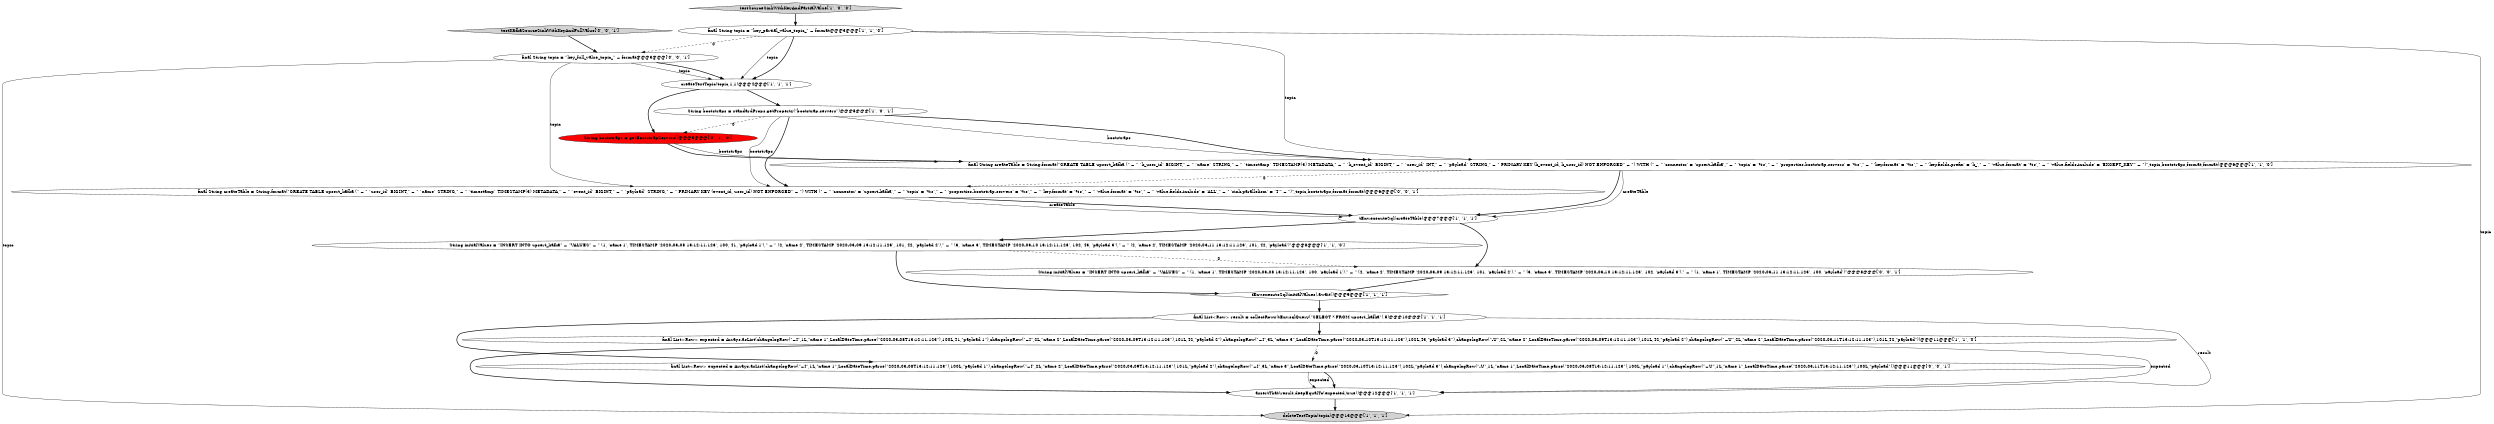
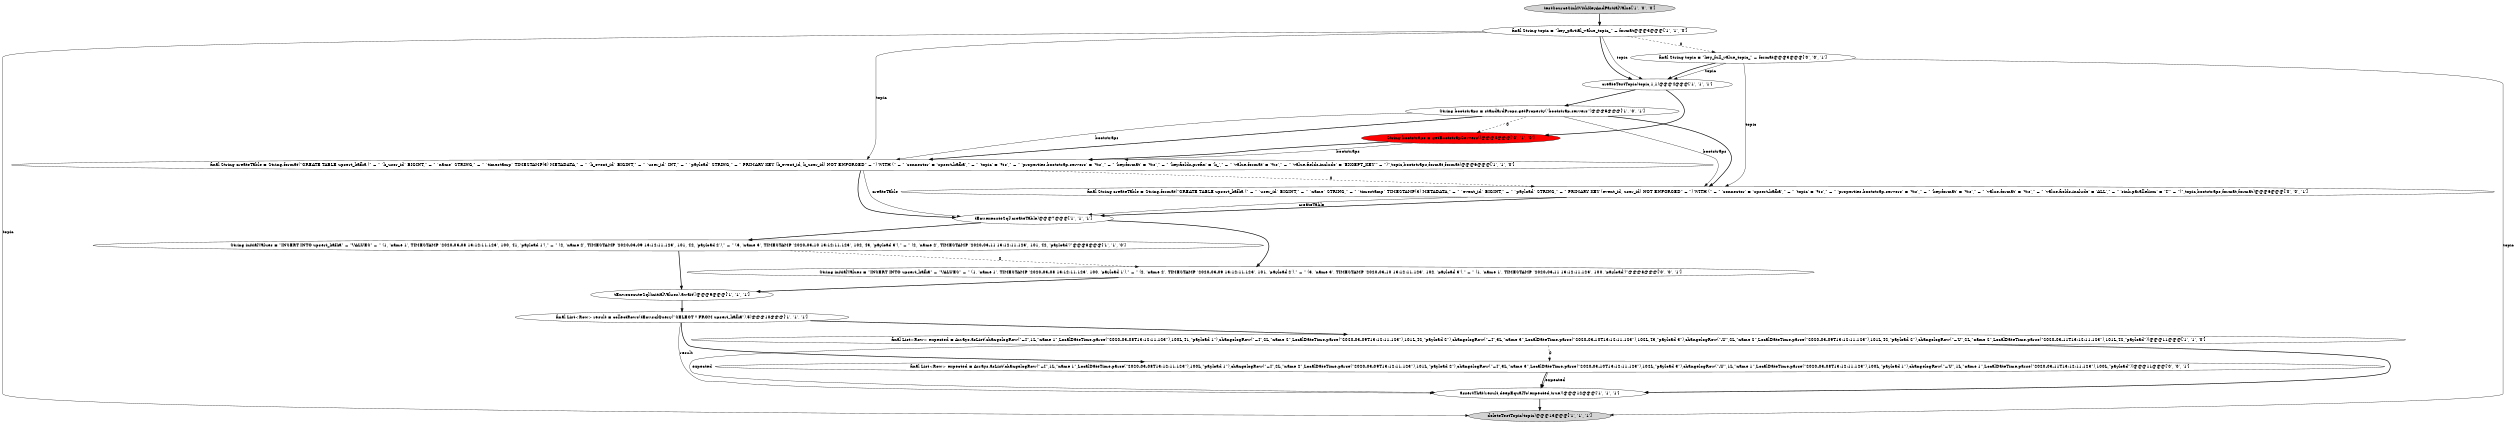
node "testSourceSinkWithKeyAndPartialValue['1', '0', '0']": shape diamond -> ellipse
node "testKafkaSourceSinkWithKeyAndFullValue['0', '0', '1']": removed
node "tEnv.executeSql(initialValues).await()@@@9@@@['1', '1', '1']": shape diamond -> ellipse
